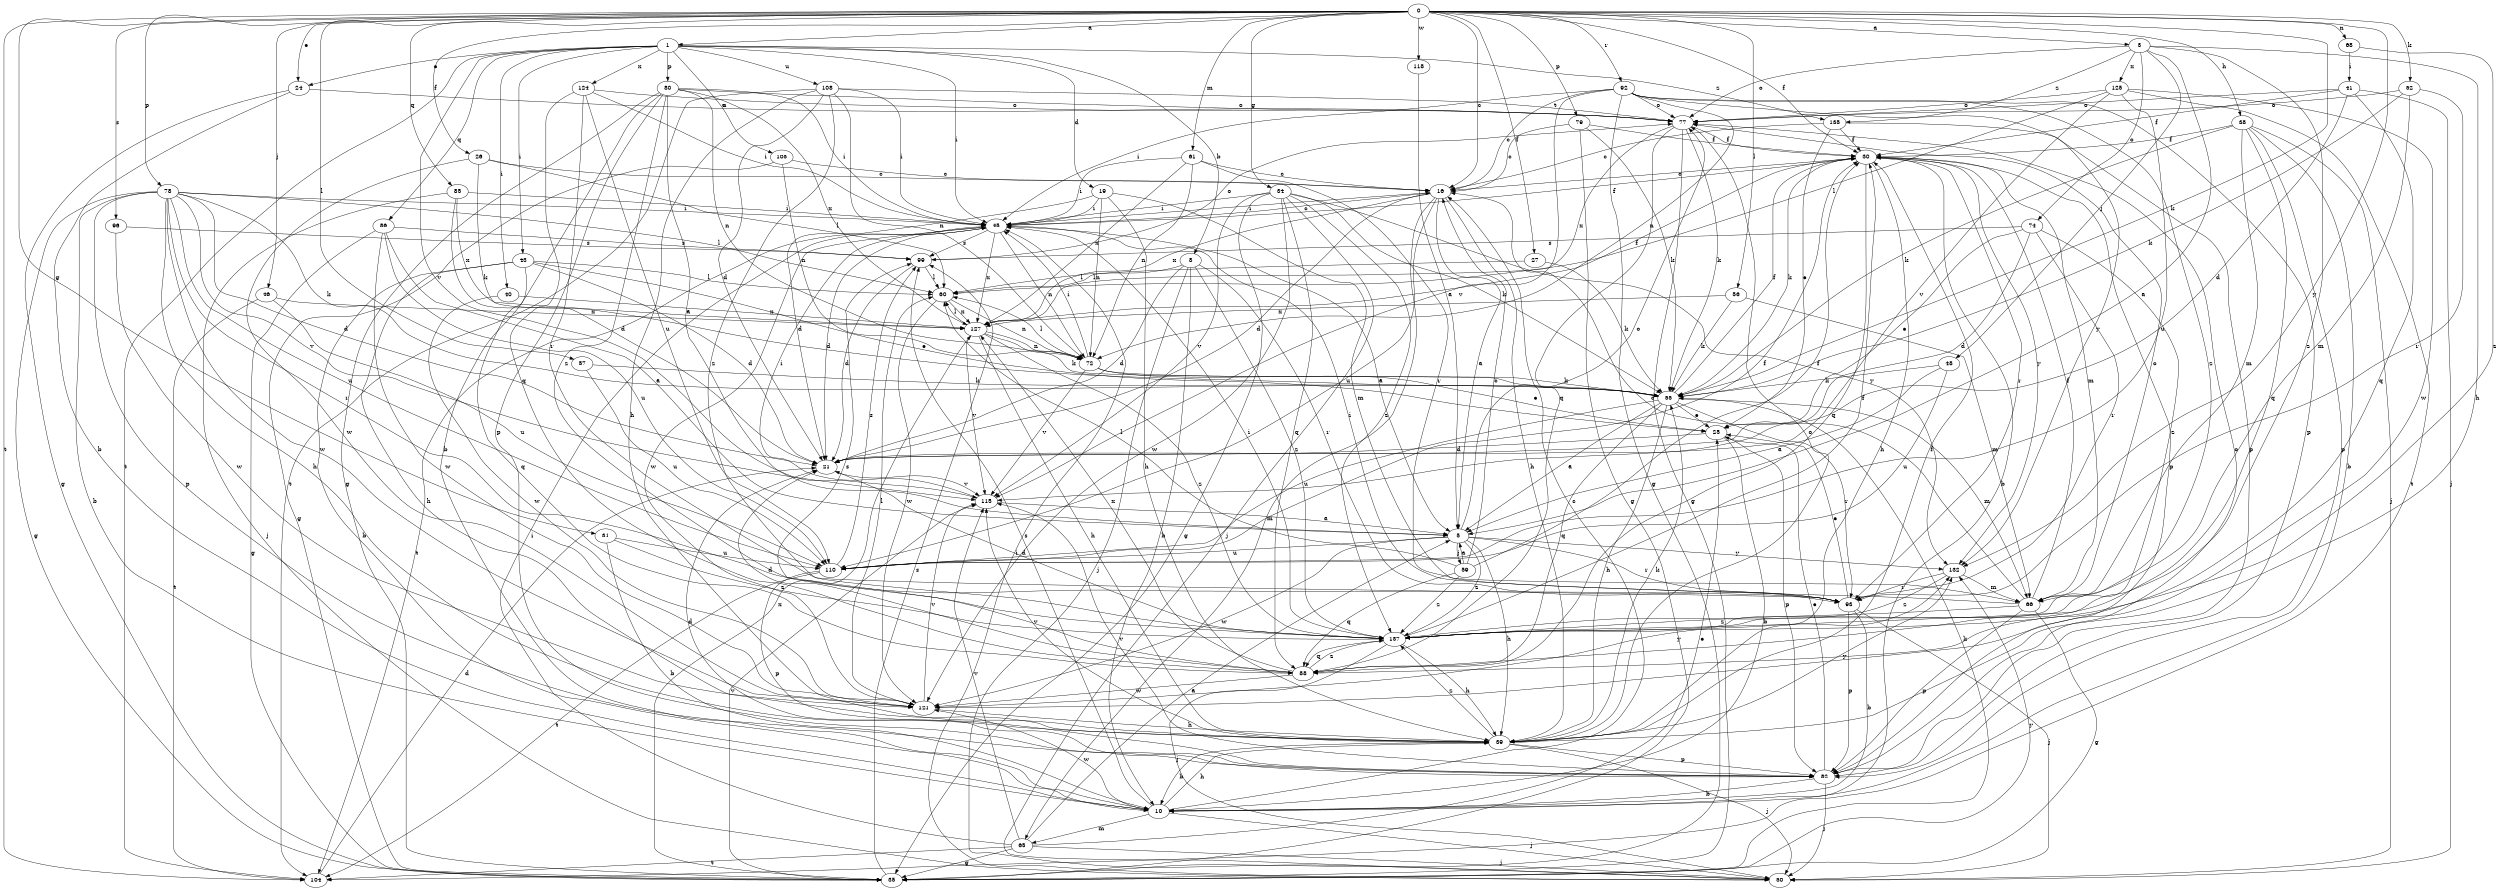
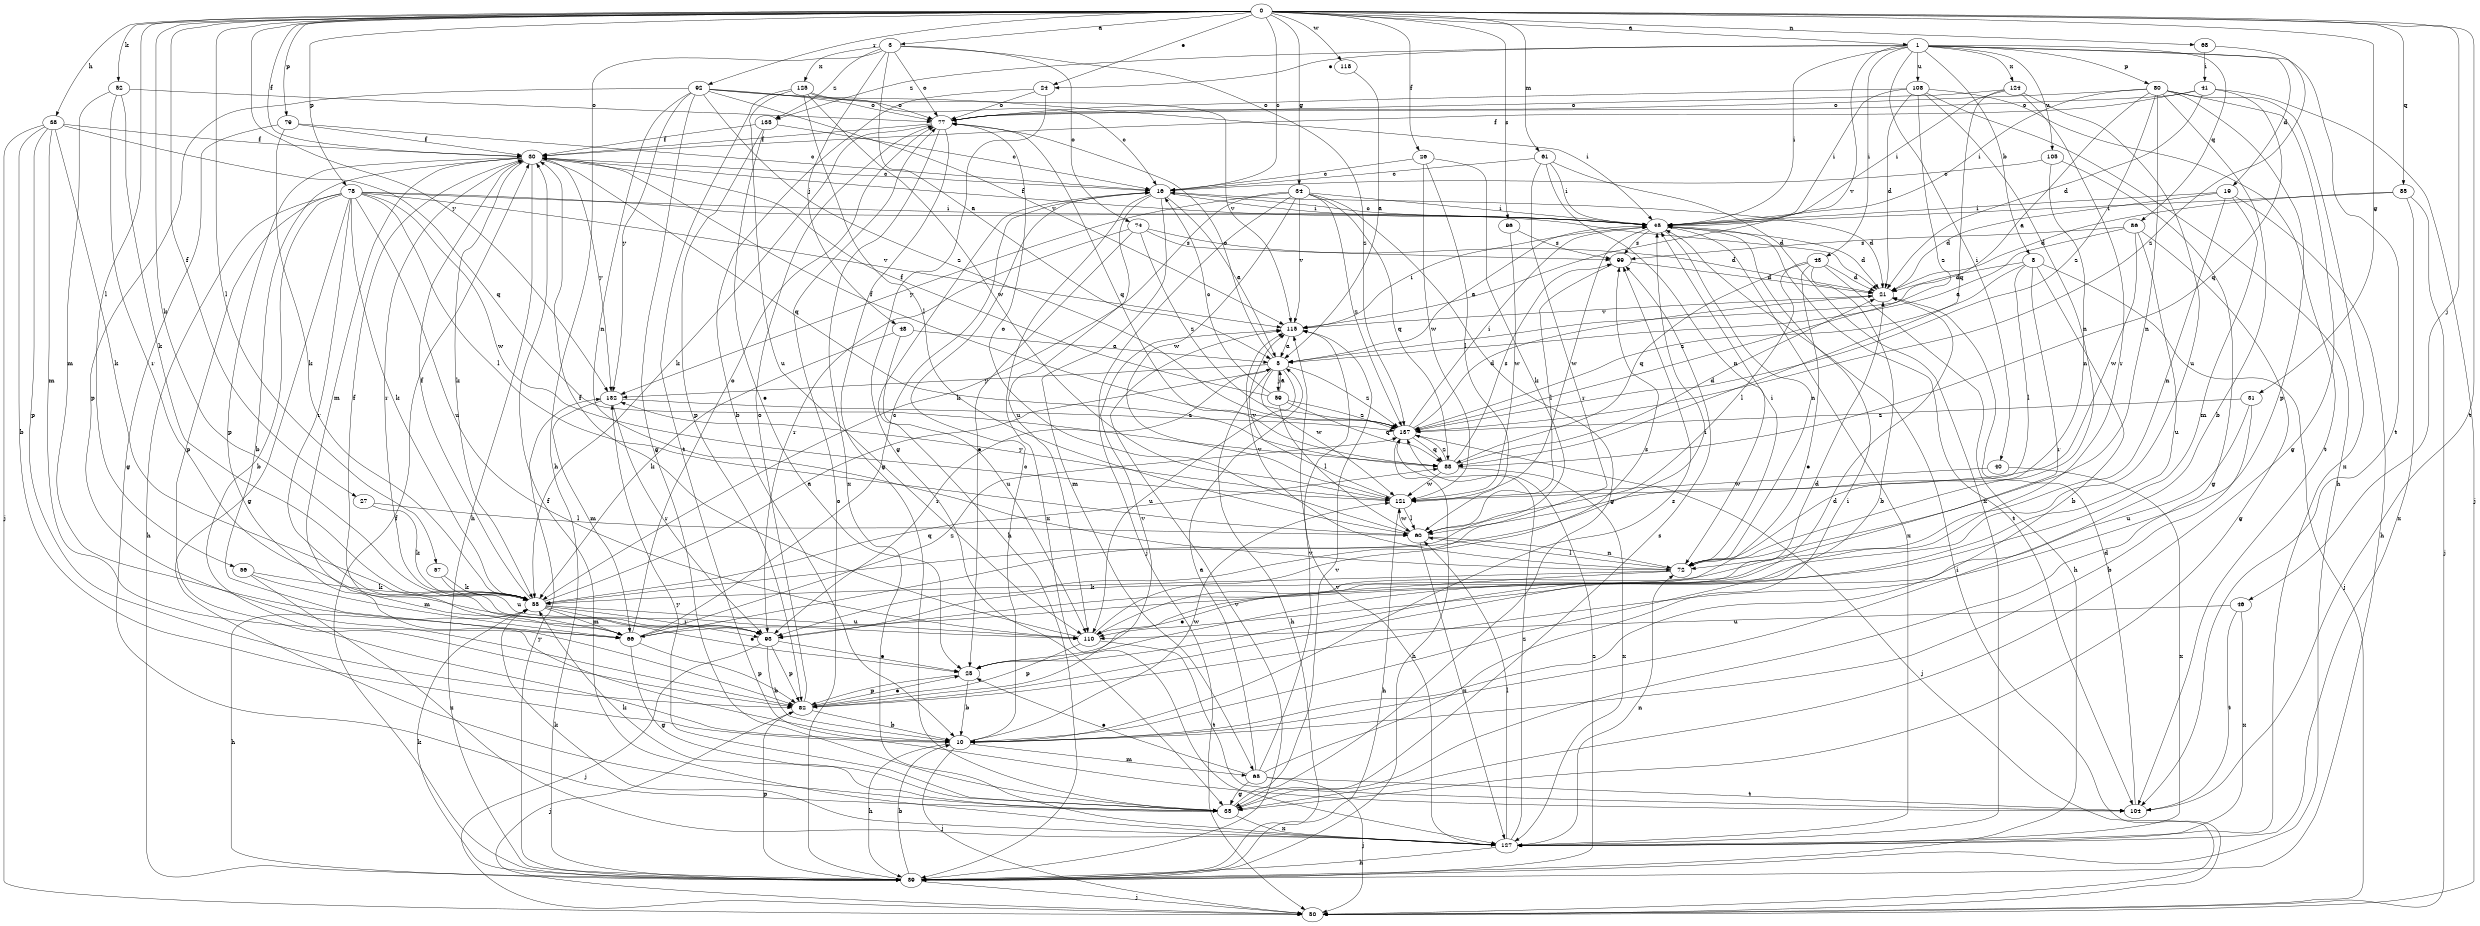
edge "108" -> "77": label "t" -> "o"
edge "99" -> "77": now "60" -> "77"
